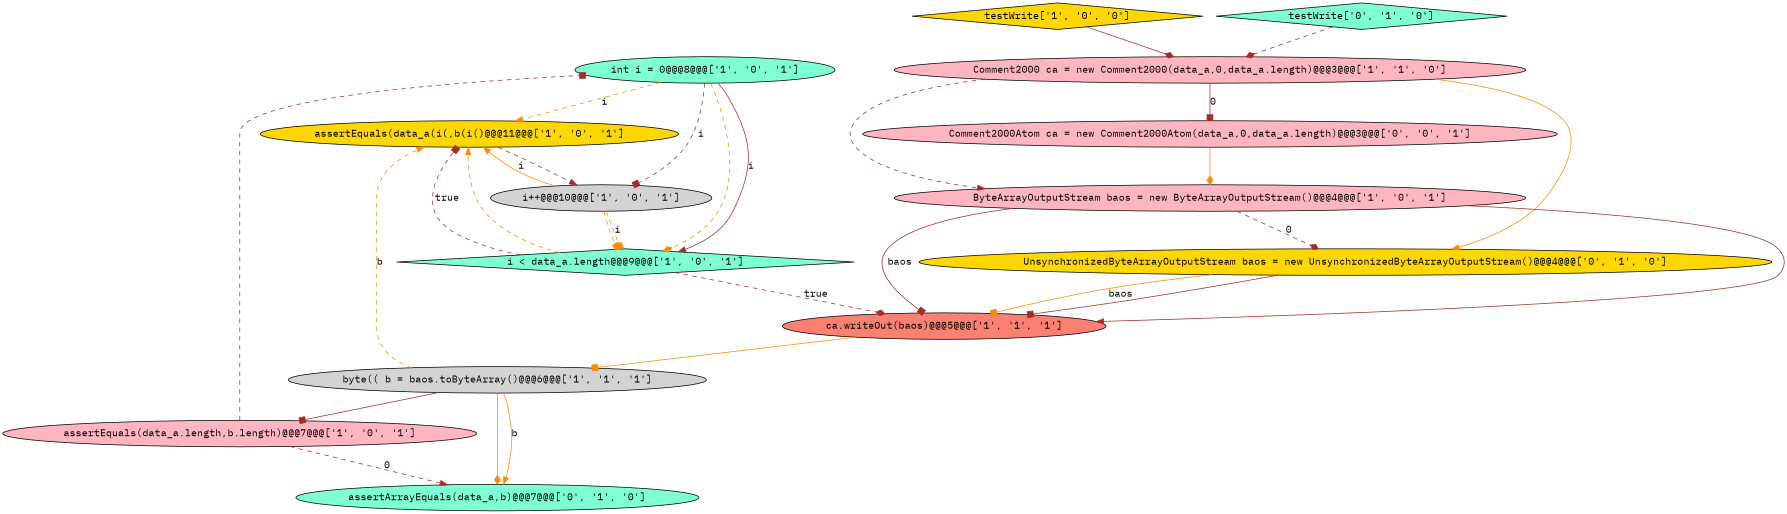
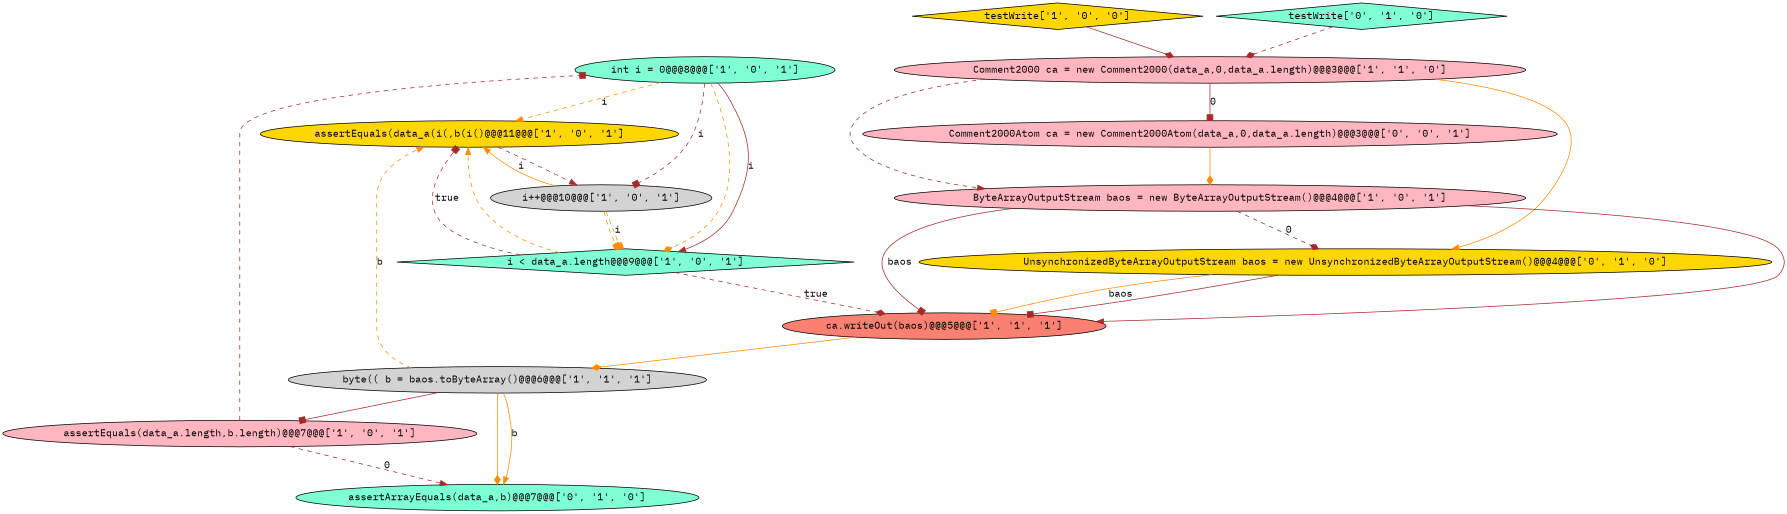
edge "ca.writeOut(baos)@@@5@@@['1', '1', '1']" -> "byte(( b = baos.toByteArray()@@@6@@@['1', '1', '1']": arrowhead box -> diamond
